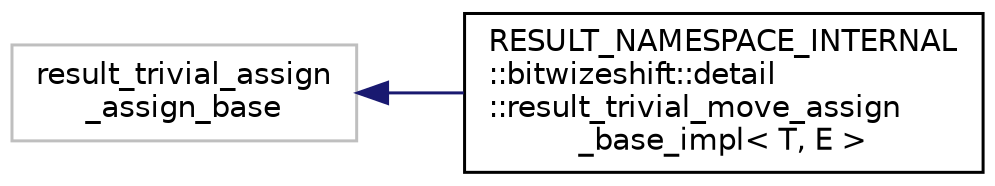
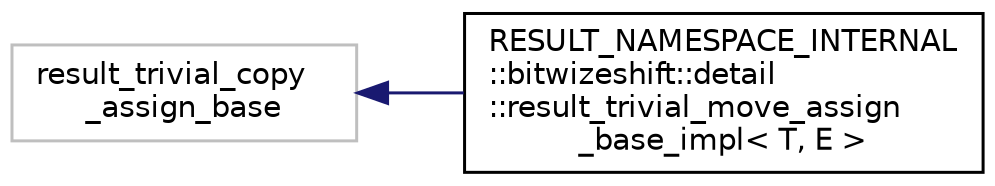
node "result_trivial_assign _assign_base": label "result_trivial_assign _assign_base" -> "result_trivial_copy _assign_base"
